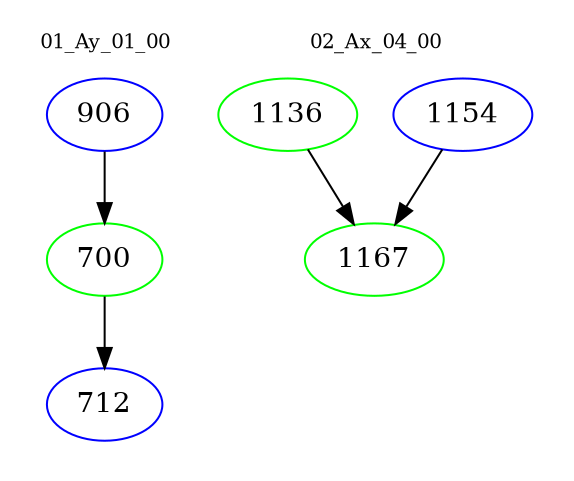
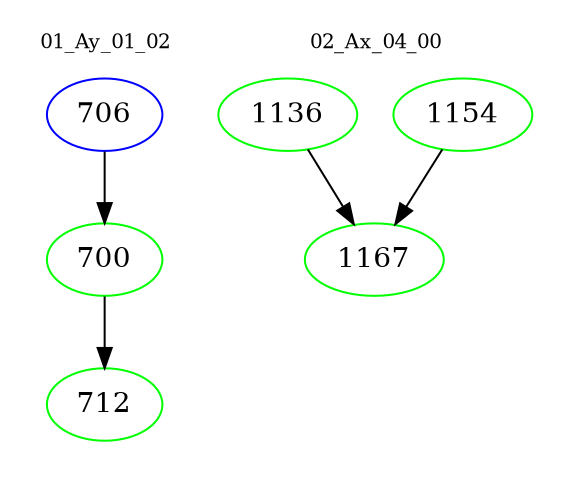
cluster "01_Ay_01_00": label "01_Ay_01_00" -> "01_Ay_01_02"
node "906": label "906" -> "706"
node "1154": color blue -> green
node "712": color blue -> green
